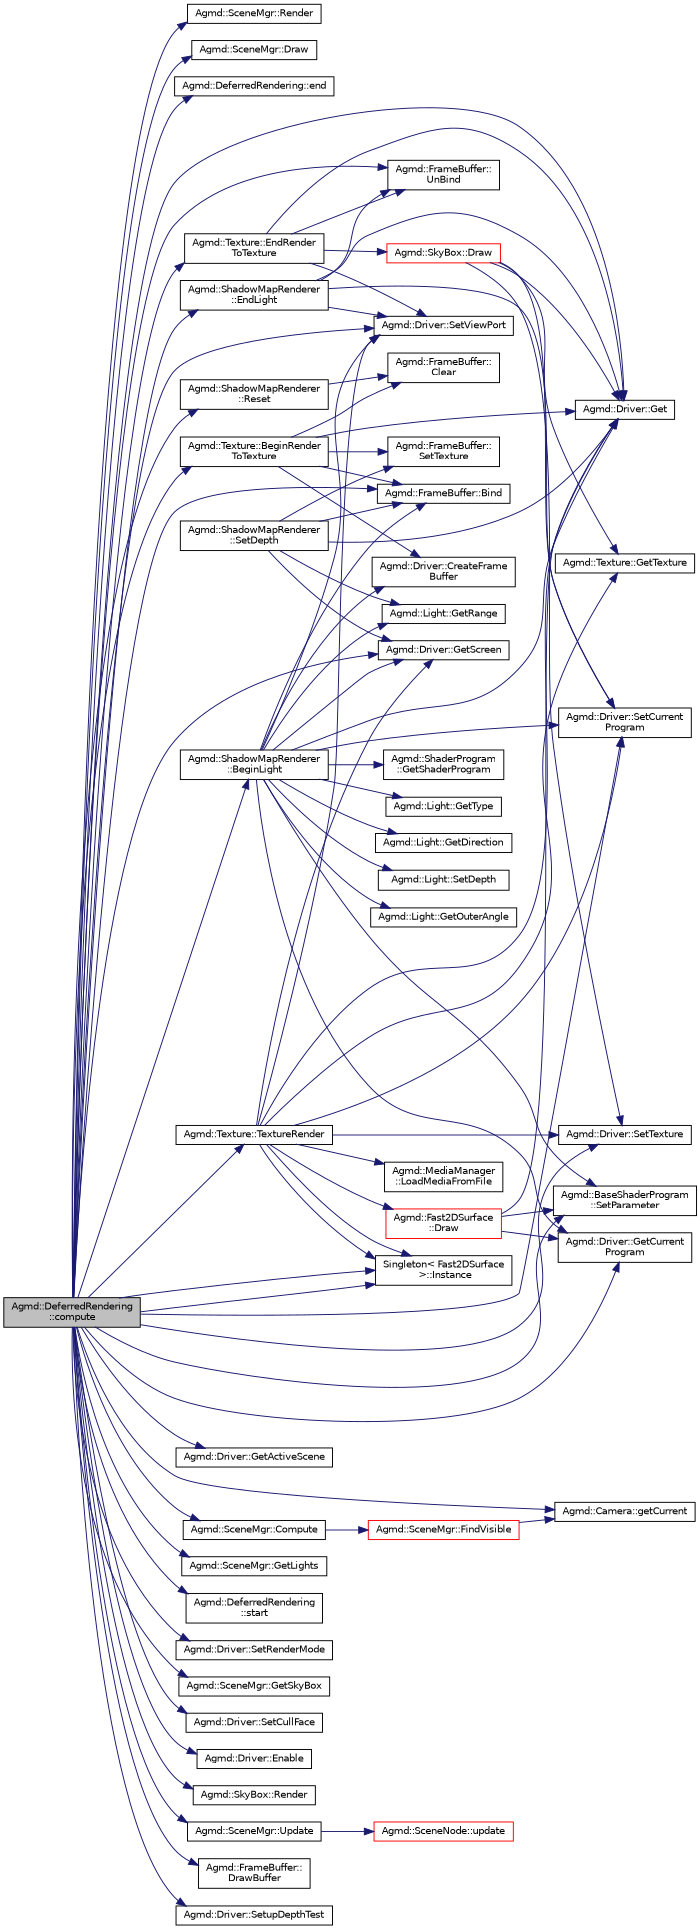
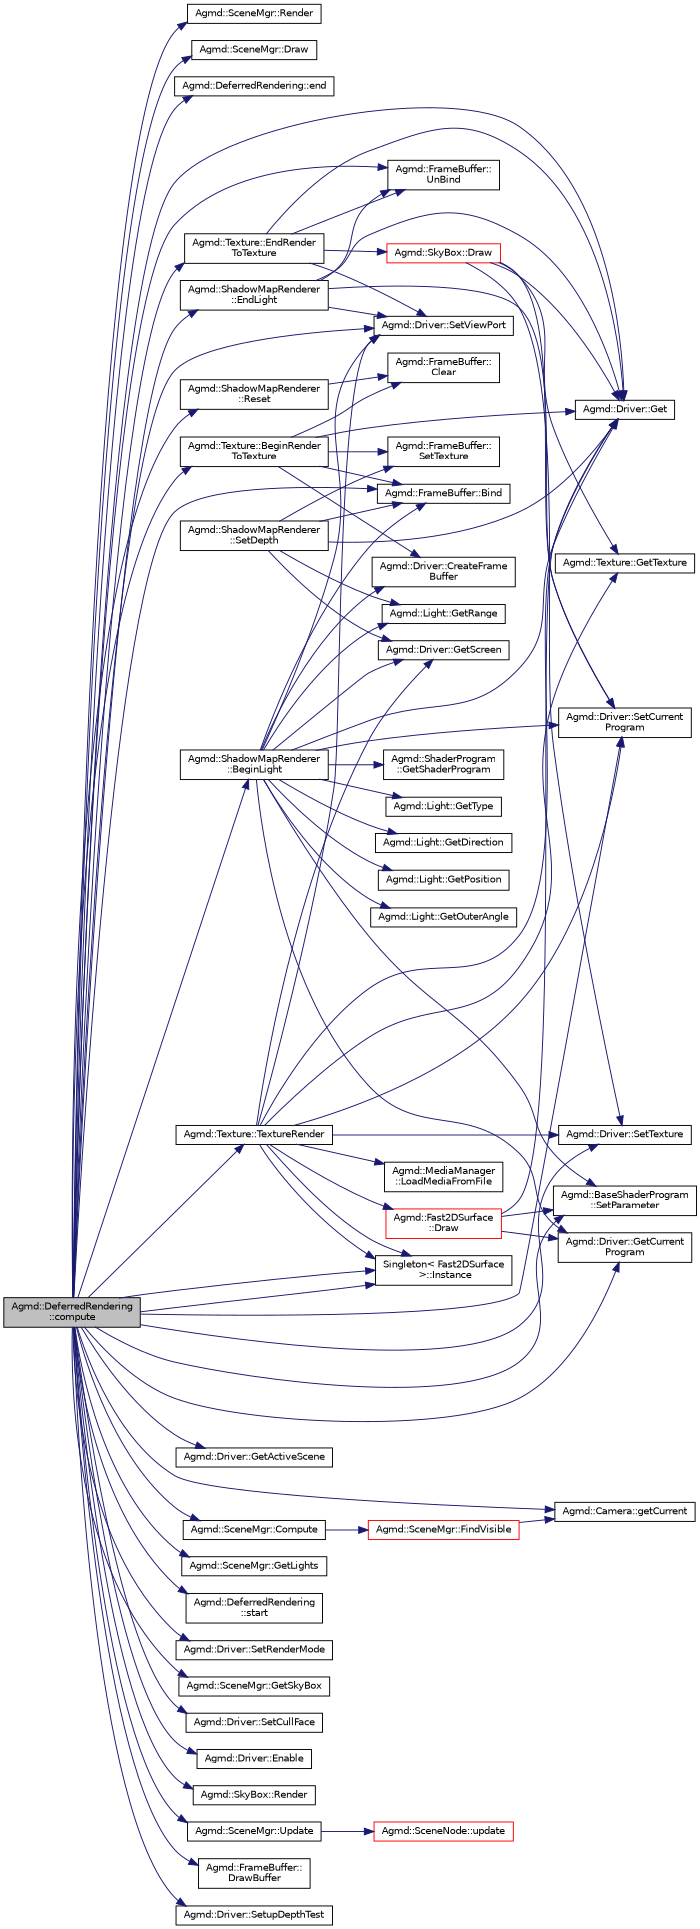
node "Agmd::Light::SetDepth": label "Agmd::Light::SetDepth" -> "Agmd::Light::GetPosition"
edge "Agmd::DeferredRendering ::compute" -> "Agmd::Driver::GetScreen": removed
